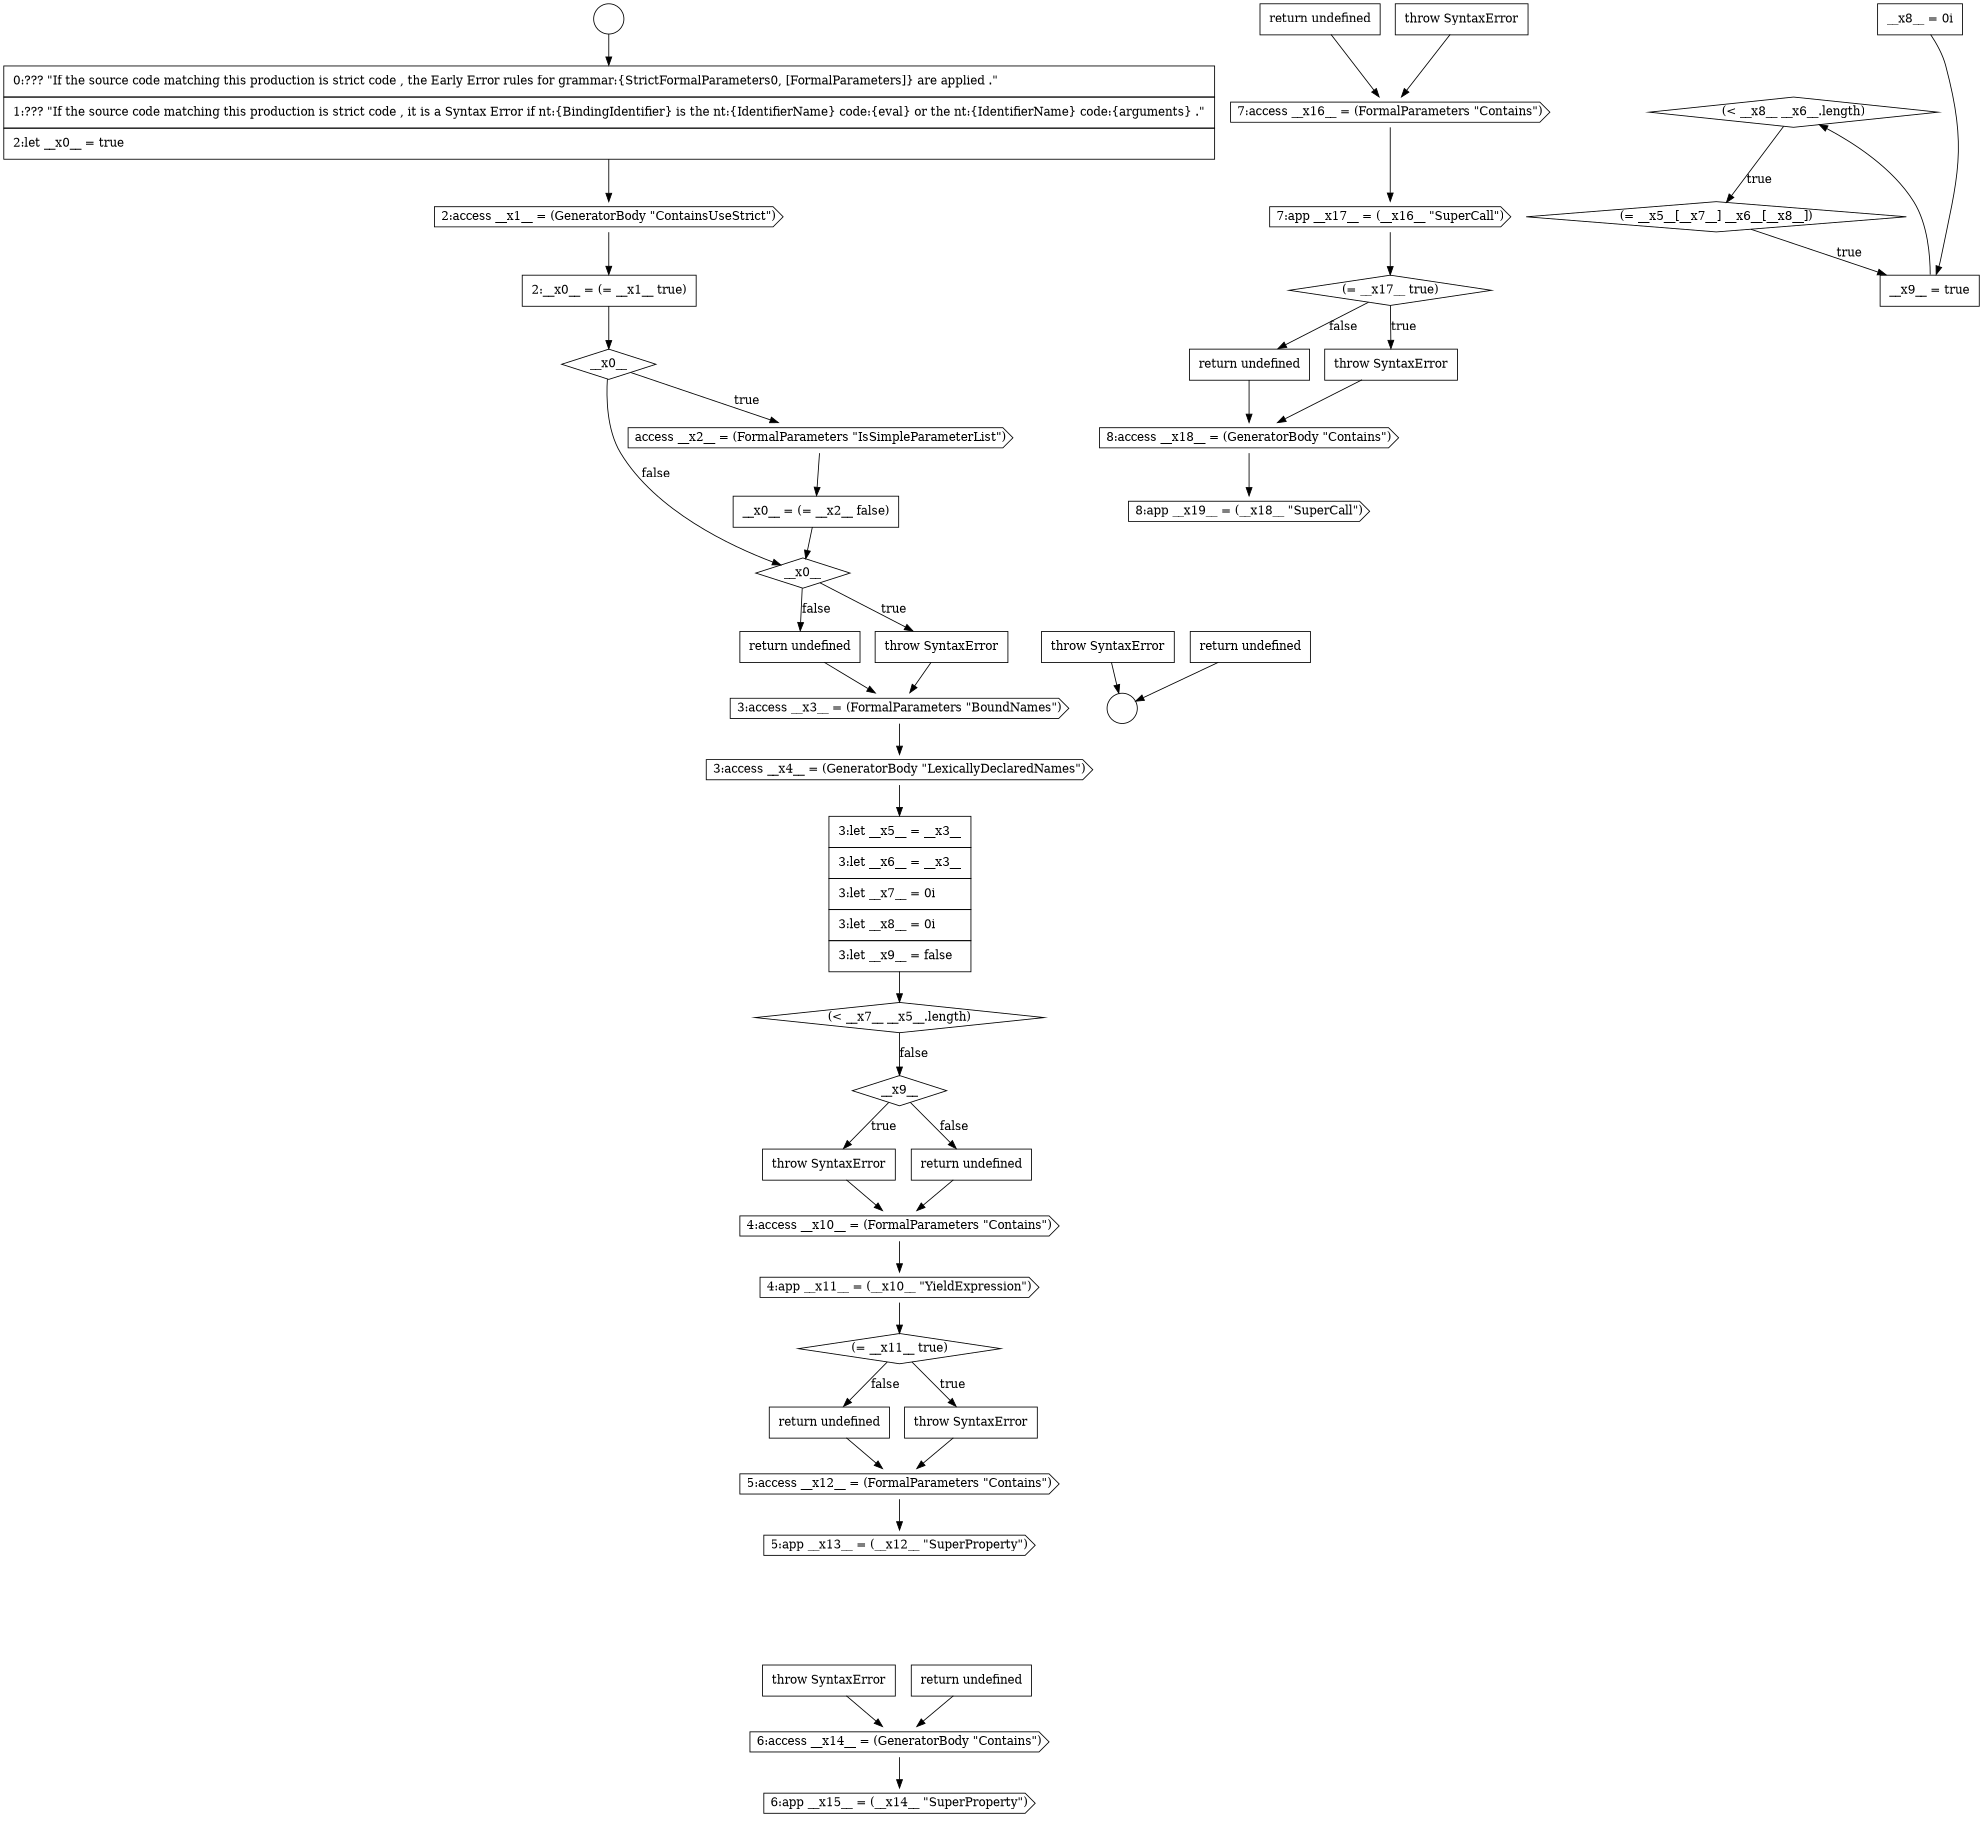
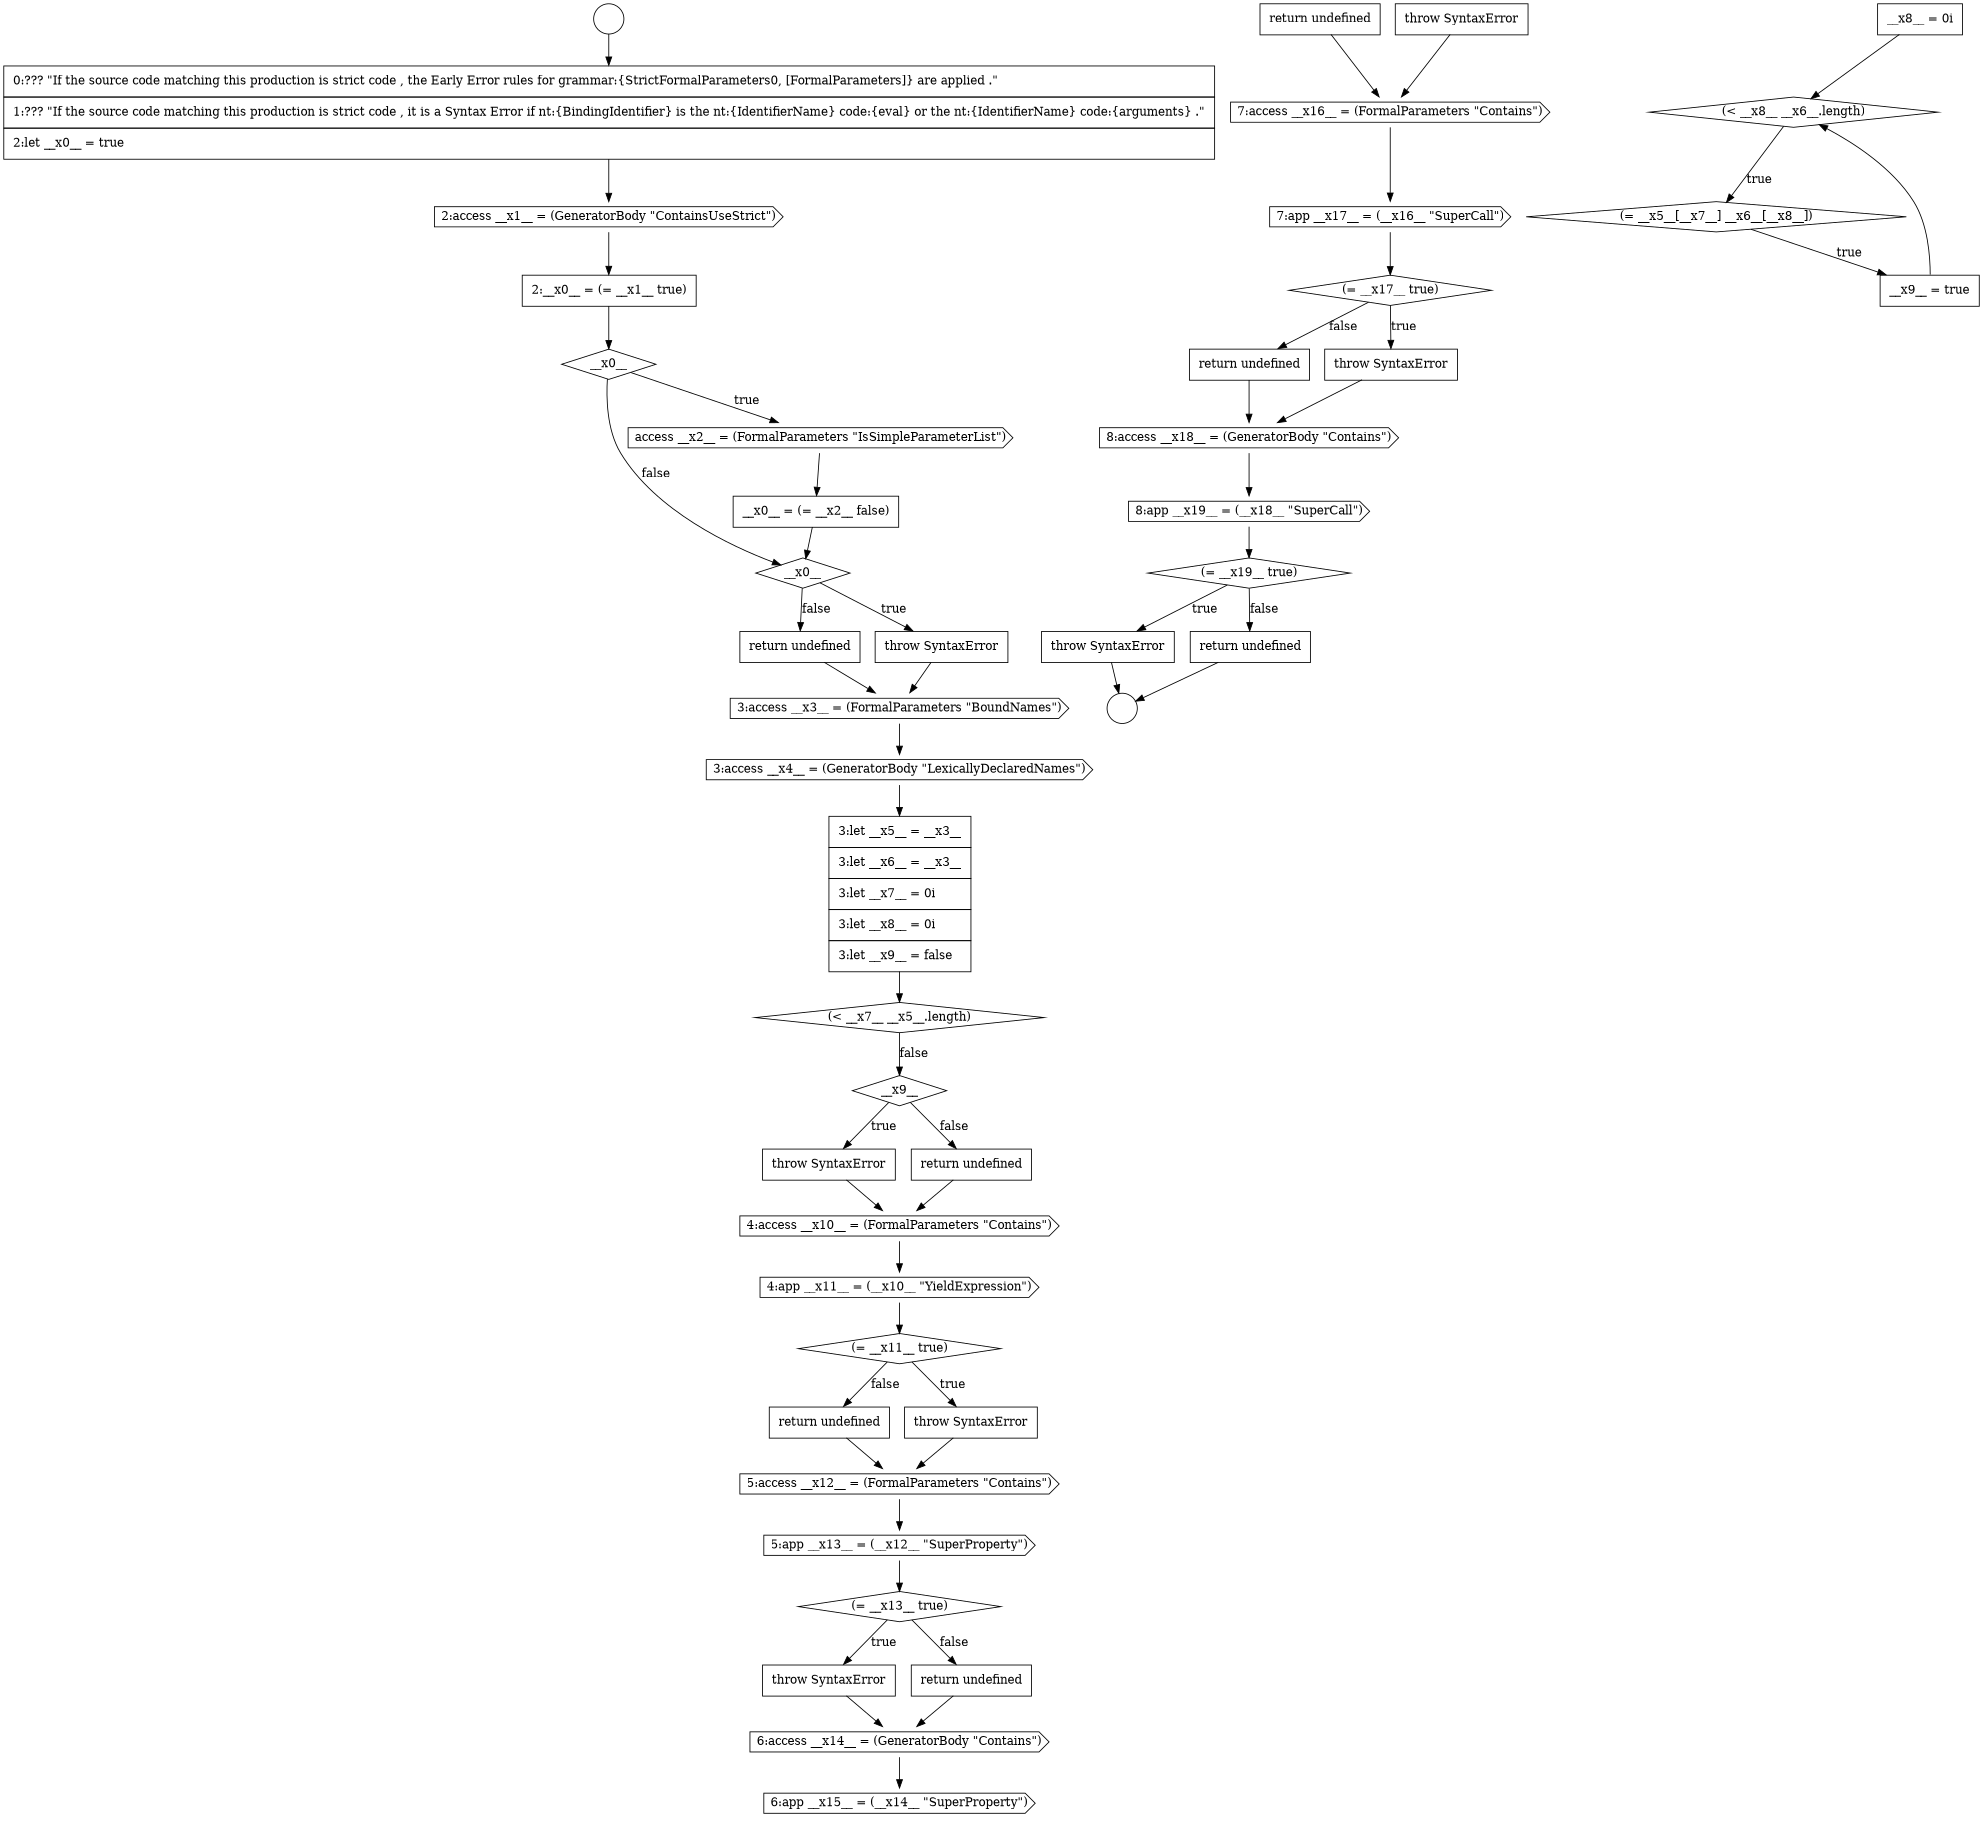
edge "__x8__ = 0i" -> "__x9__ = true": now "__x8__ = 0i" -> "(< __x8__ __x6__.length)"
node "(= __x19__ true)": added
node "(= __x13__ true)": added
